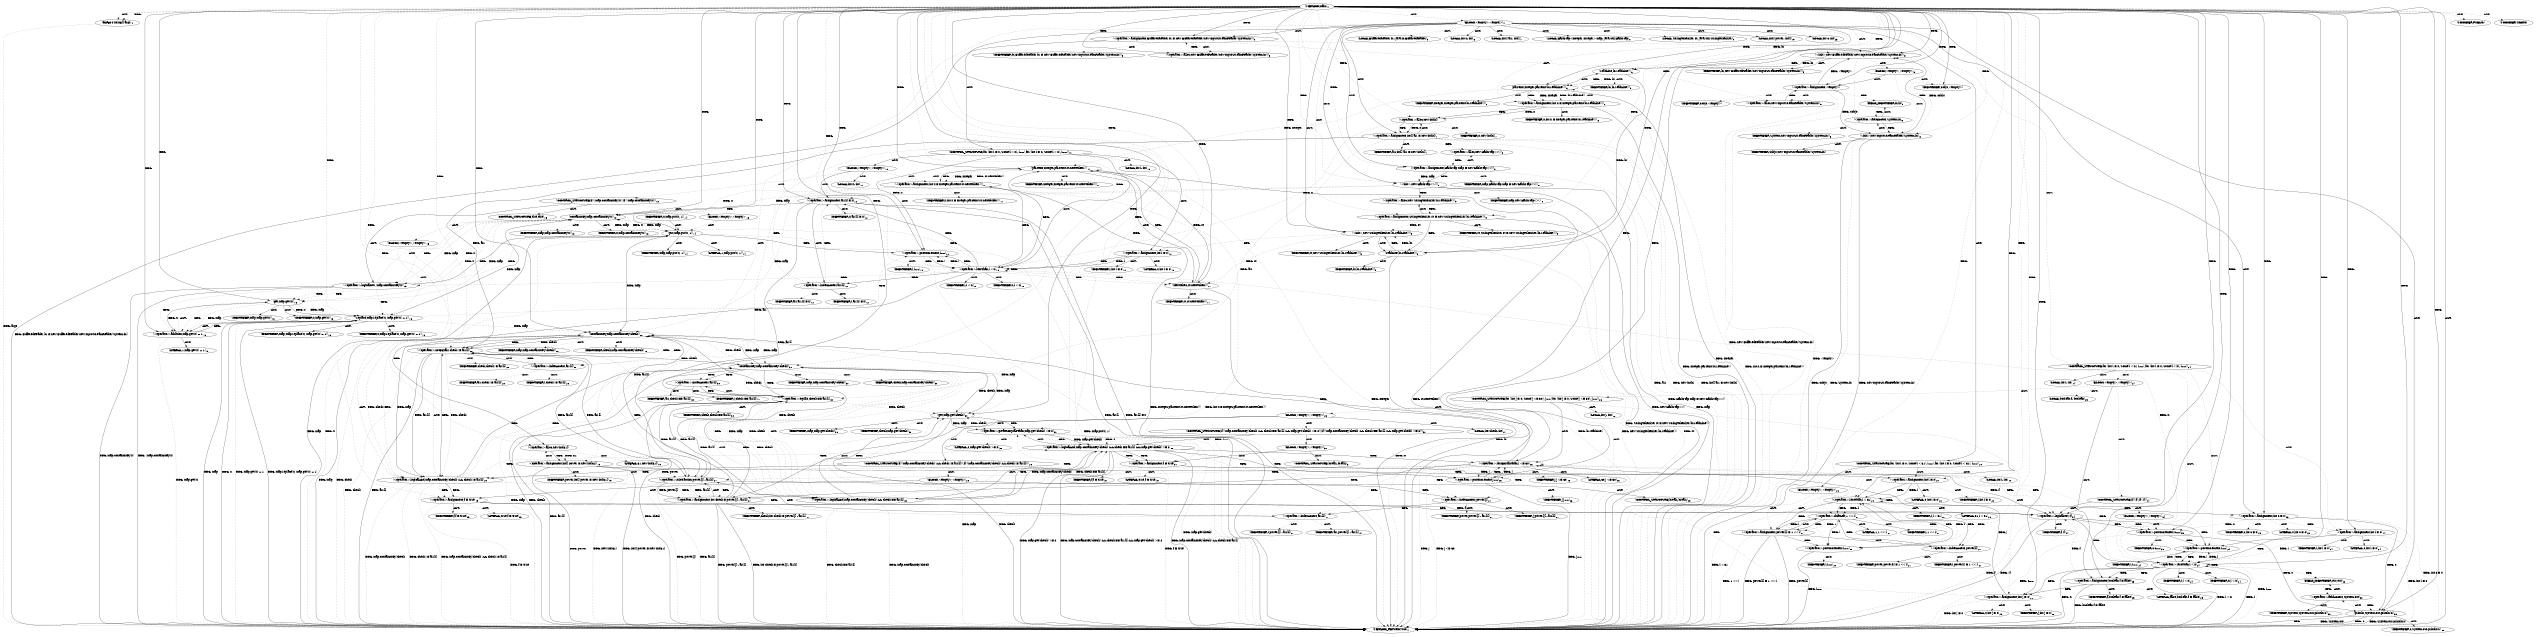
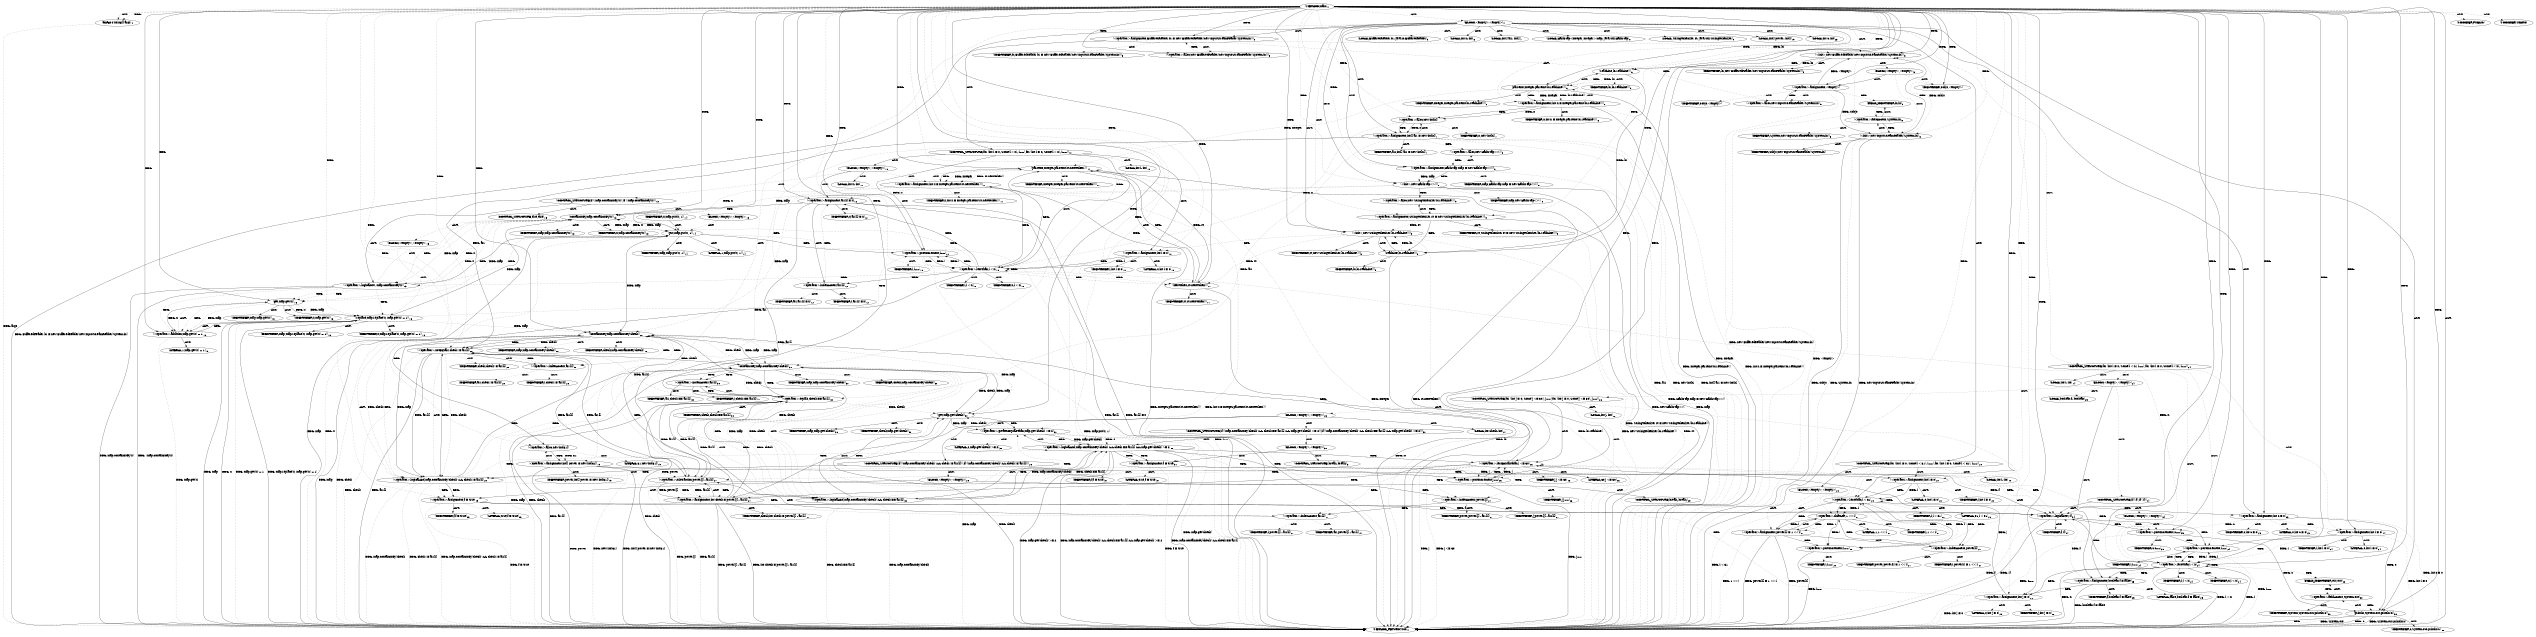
edge "(<operator>.equals,check == arr[i])" -> "(IDENTIFIER,check,check == arr[i])": style dotted -> solid
